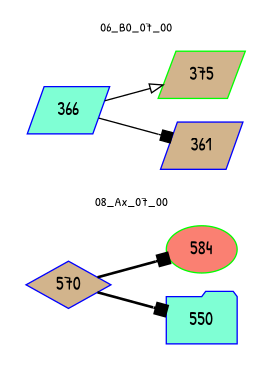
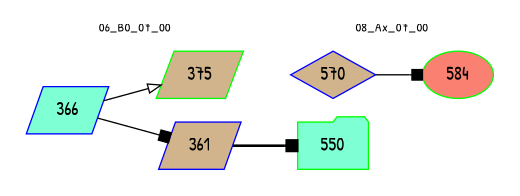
edge "570" -> "584": style bold -> solid
edge "570" -> "550": now "361" -> "550"
node "550": color blue -> green
